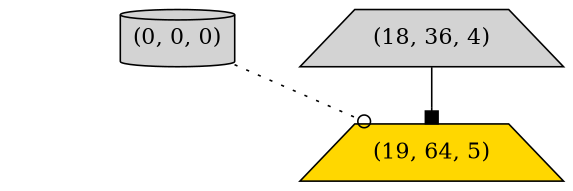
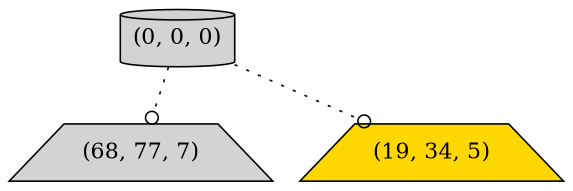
node "(18, 36, 4)": removed
node "(68, 77, 7)": added
node "(19, 64, 5)": label "(19, 64, 5)" -> "(19, 34, 5)"
